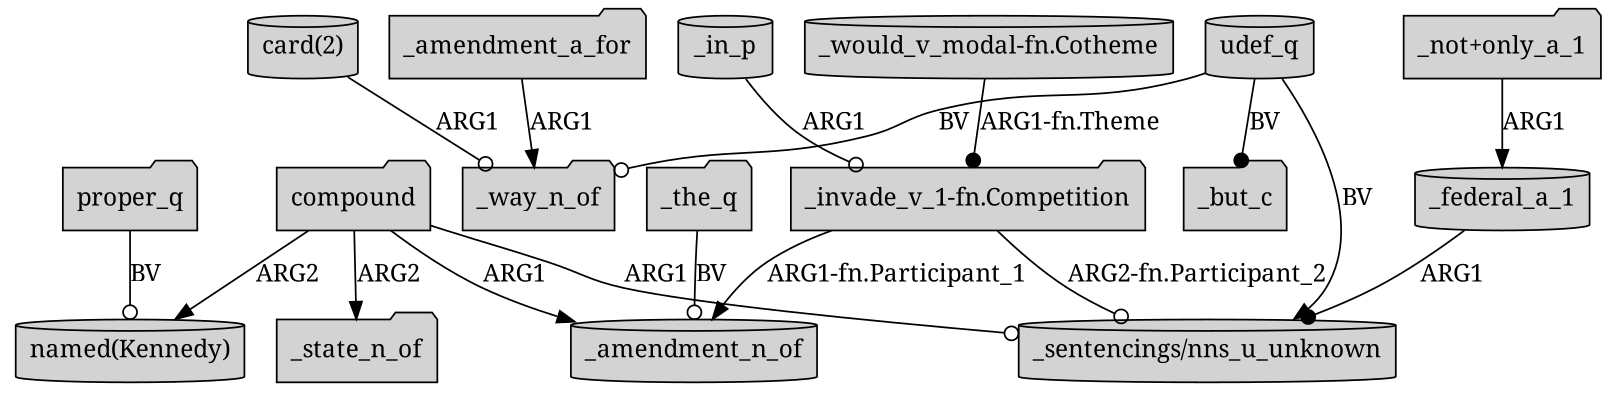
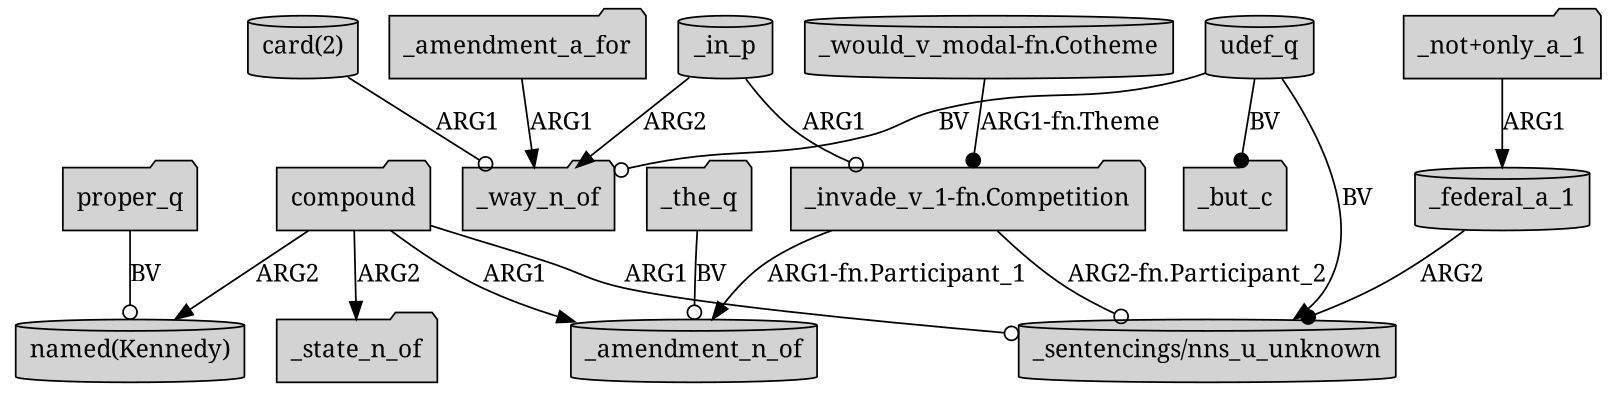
edge "_in_p" -> "_way_n_of": added, label "ARG2"
edge "_federal_a_1" -> "_sentencings/nns_u_unknown": label "ARG1" -> "ARG2"
